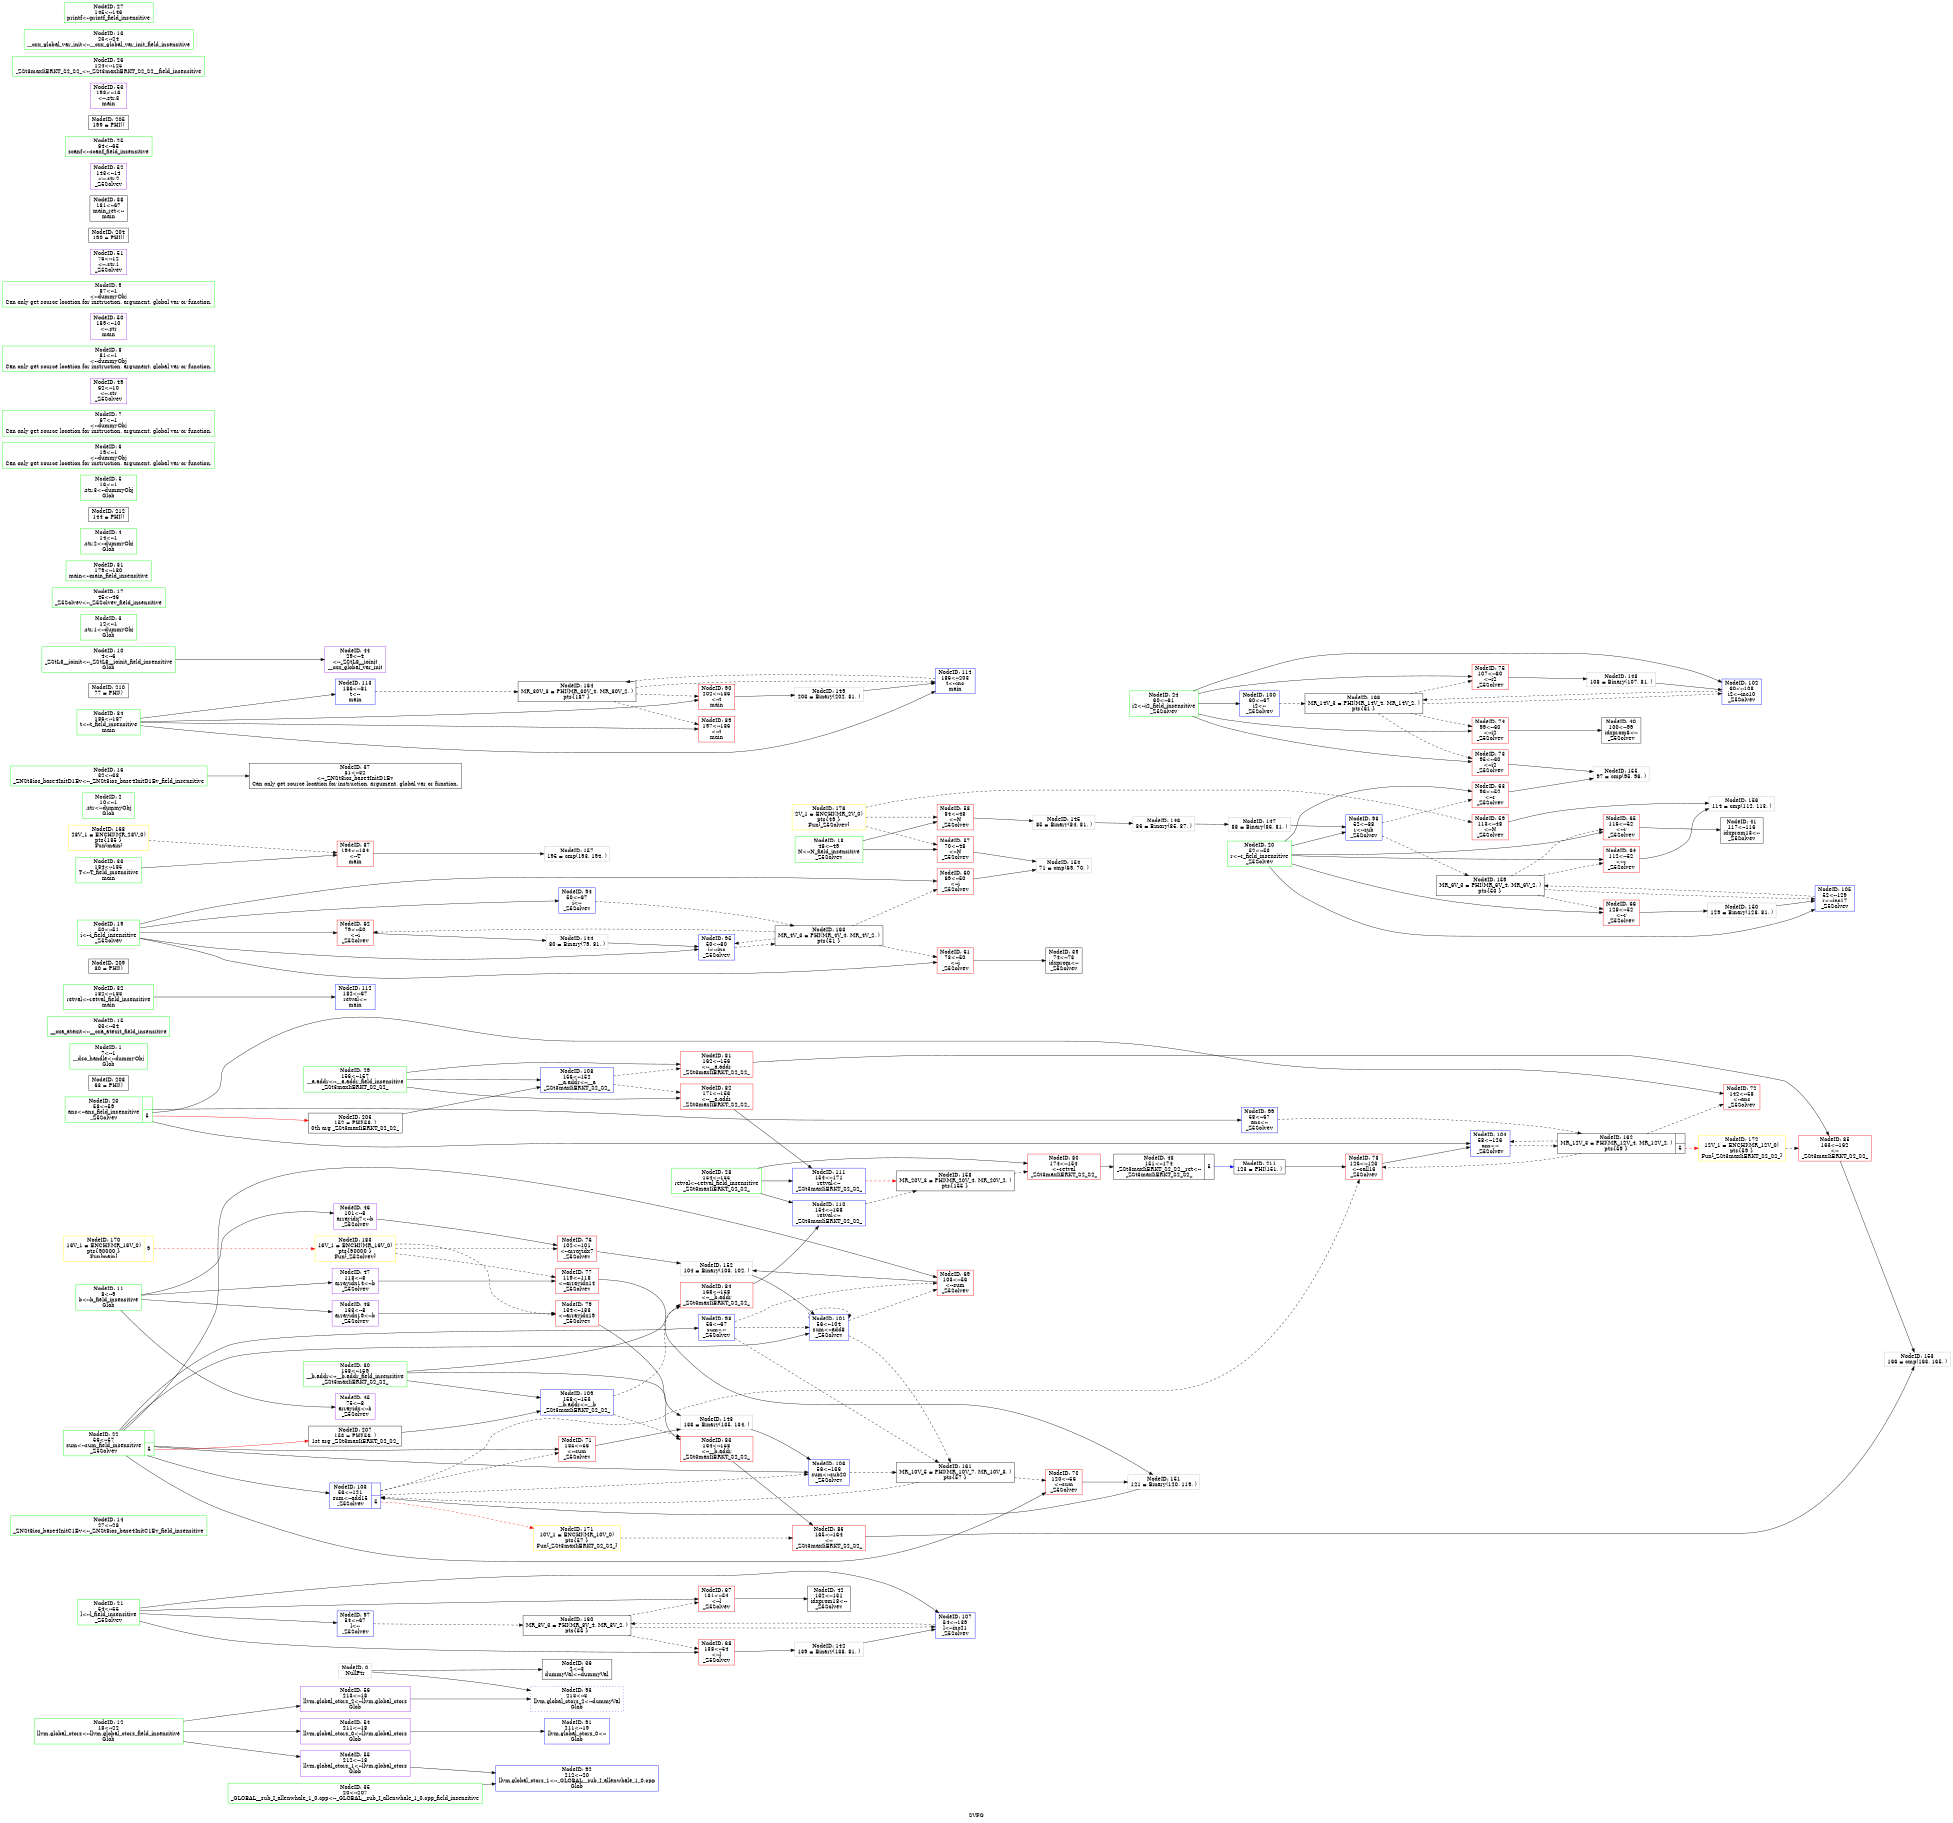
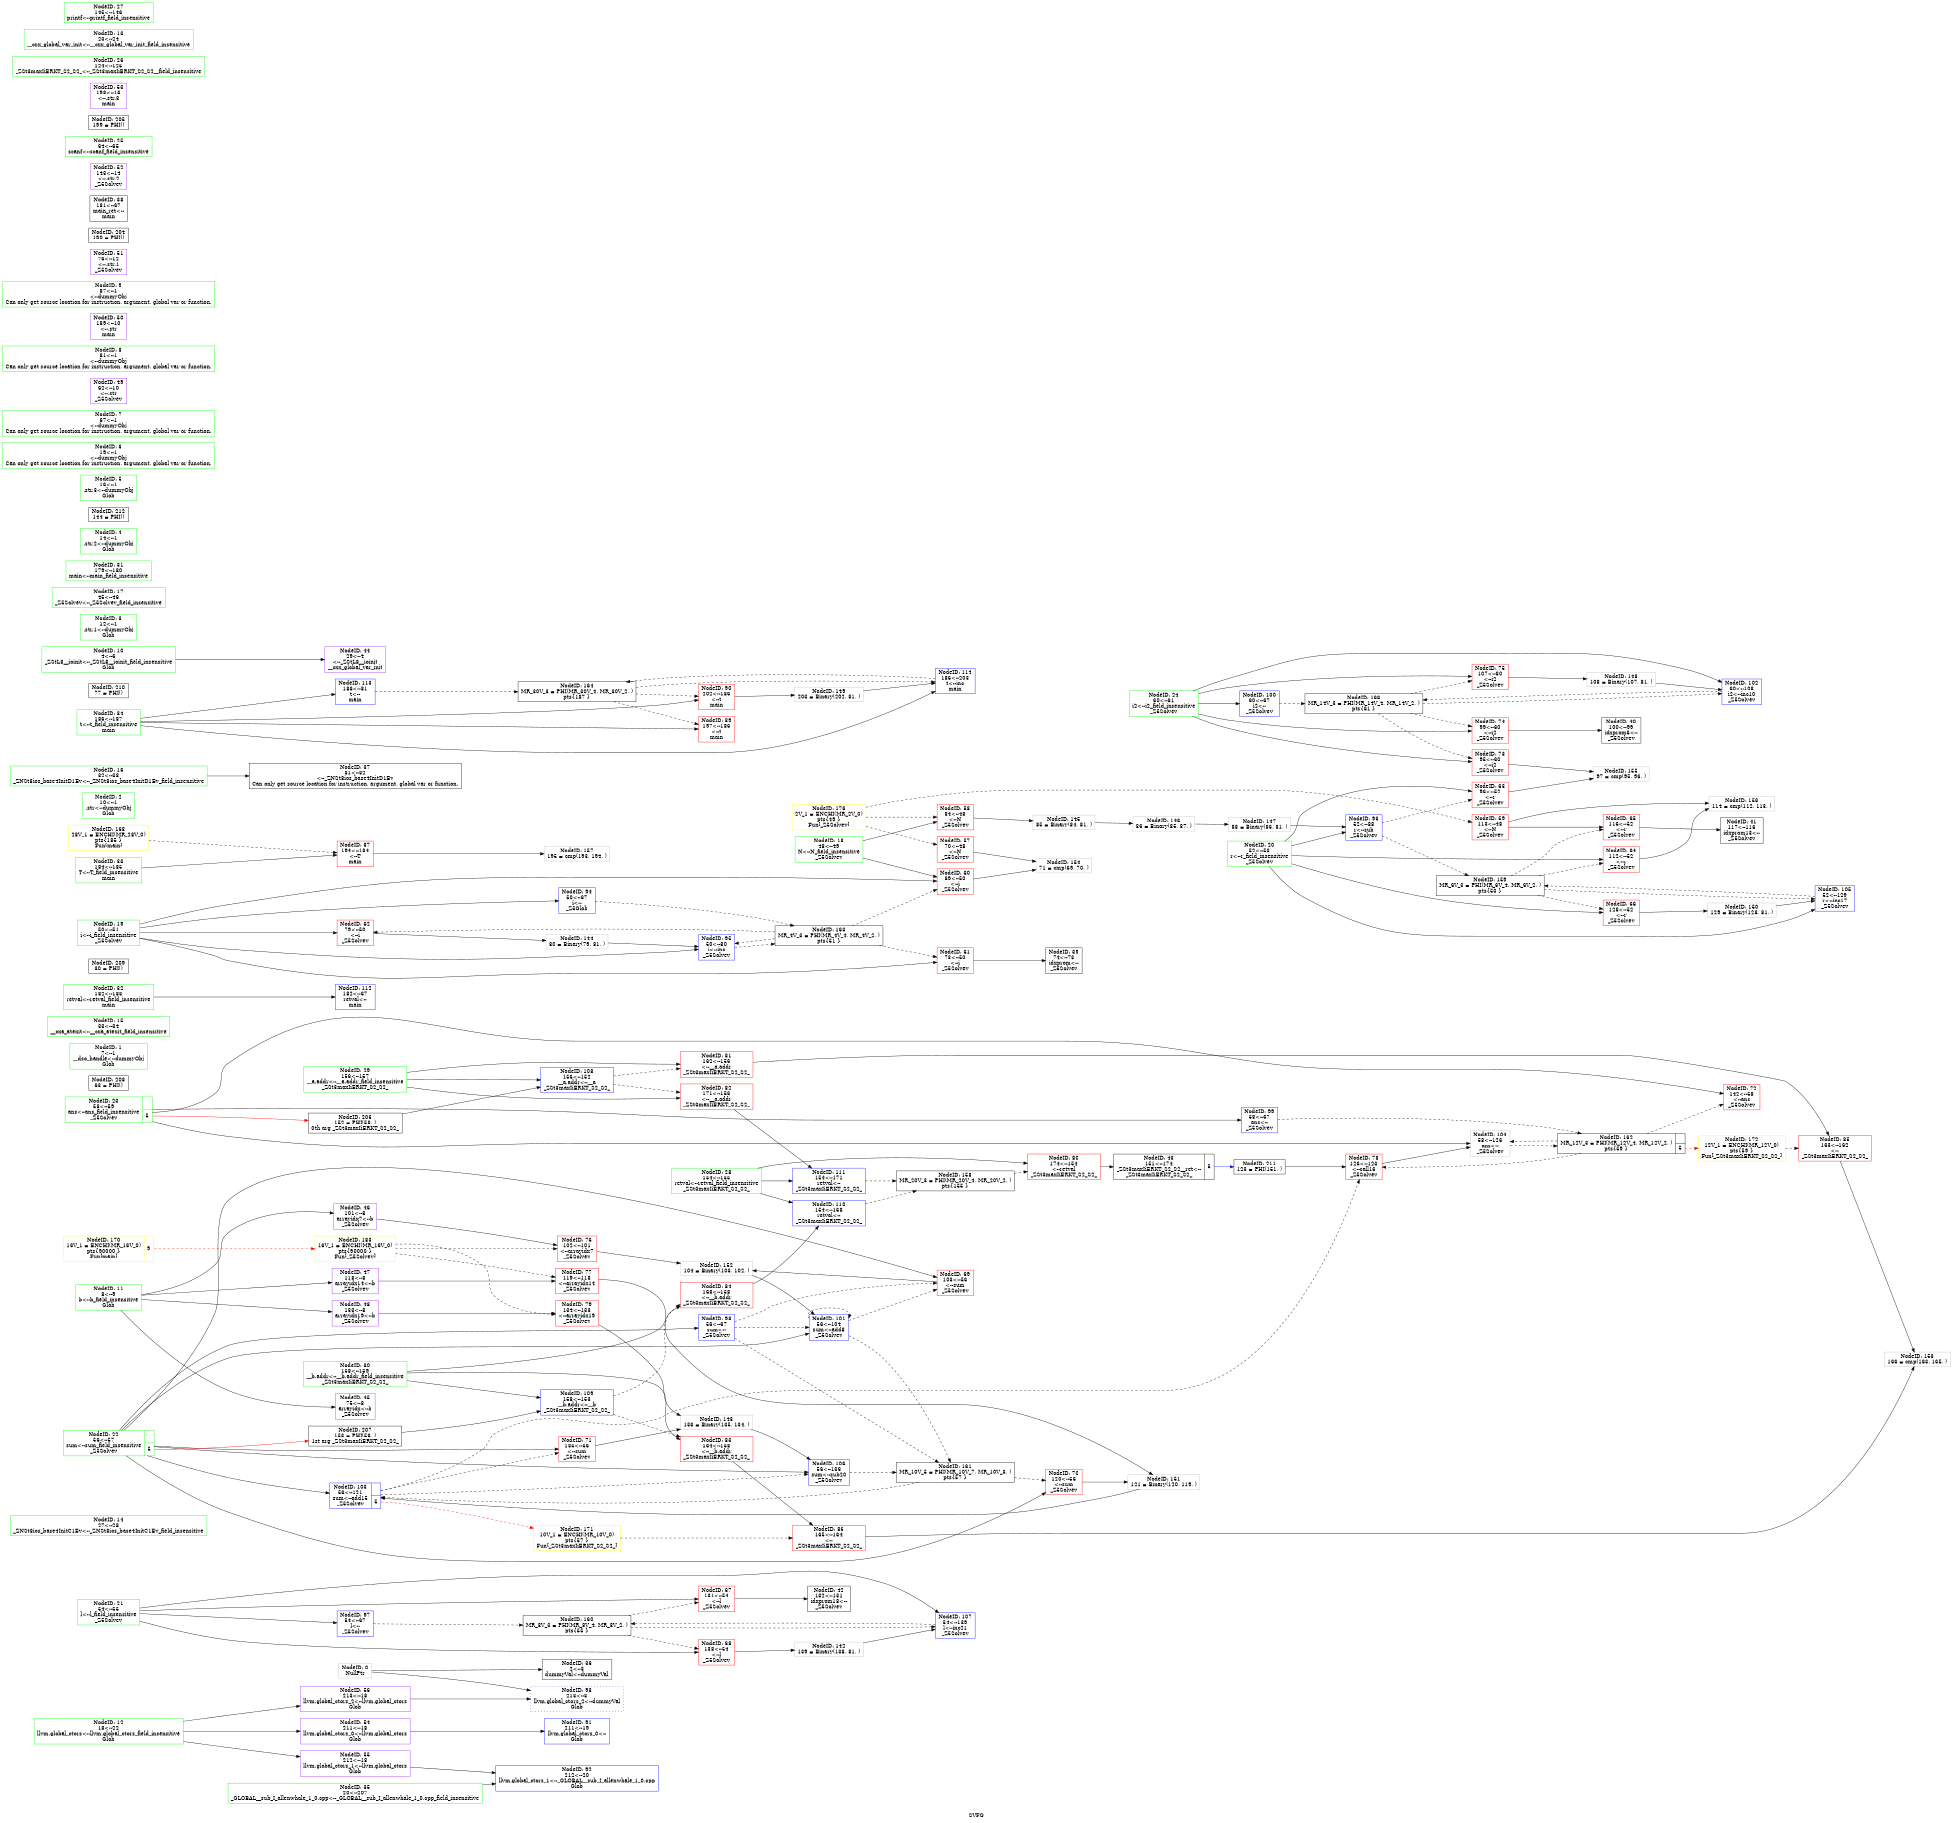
edge "NodeID: 18" -> "NodeID: 57": now "NodeID: 18" -> "NodeID: 60"
edge "NodeID: 20" -> "NodeID: 65": now "NodeID: 59" -> "NodeID: 65"
node "NodeID: 94": text "_Z5Solvev" -> "_Z5Glob"
node "NodeID: 104": color blue -> grey
edge "NodeID: 111" -> "NodeID: 158": color red -> black
